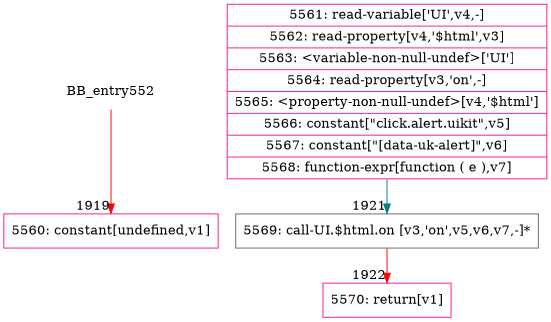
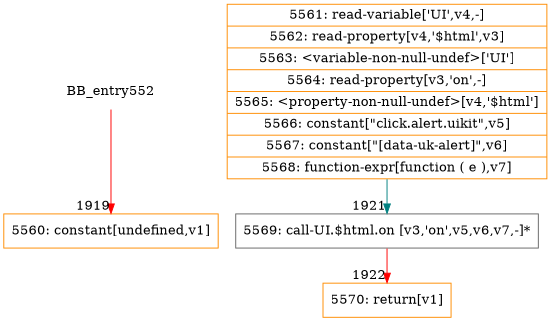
node "5561: read-variable['UI',v4,-]": color deeppink -> darkorange
node "5560: constant[undefined,v1]": color deeppink -> darkorange
node "5570: return[v1]": color deeppink -> darkorange
